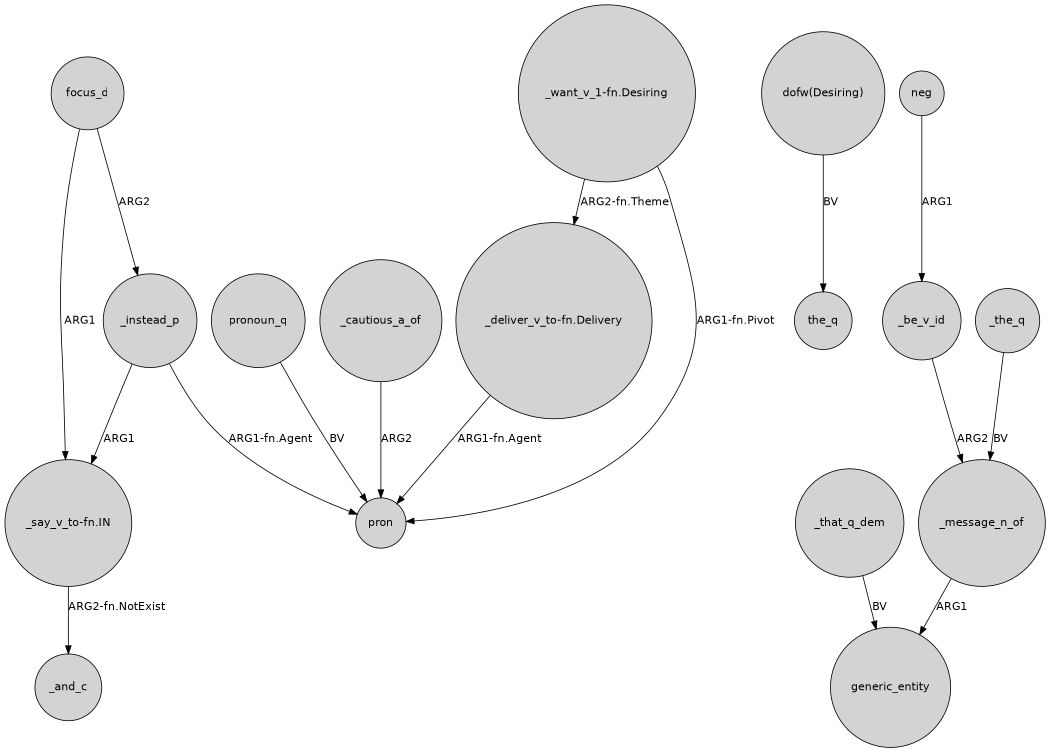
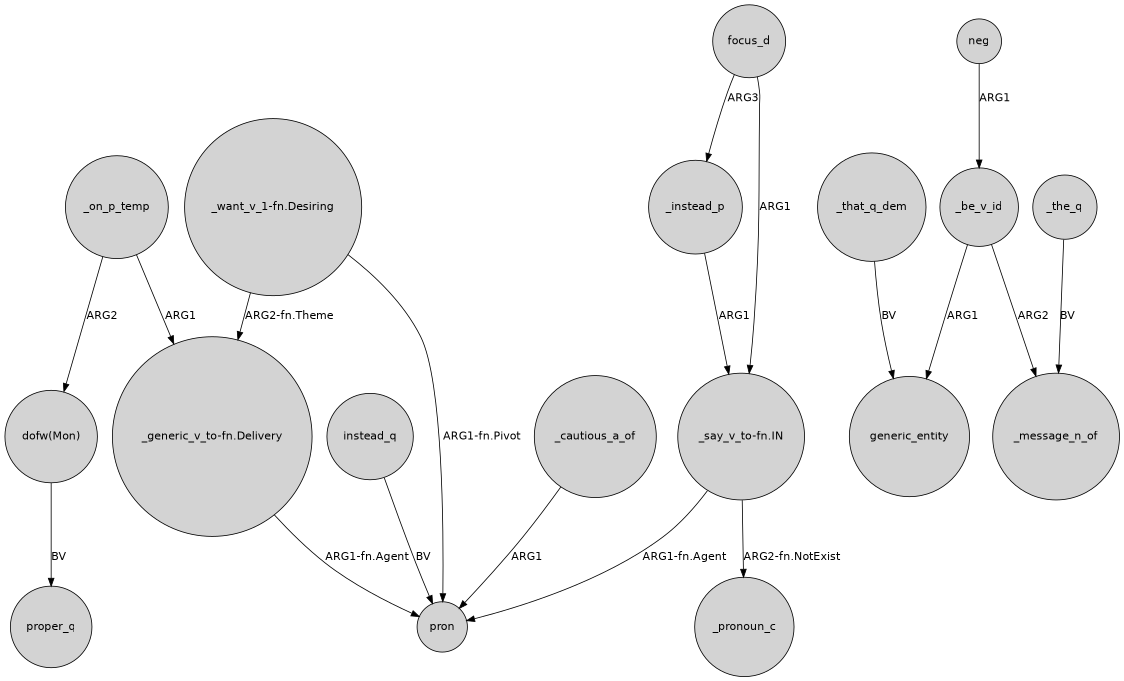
node "dofw(Desiring)": label "dofw(Desiring)" -> "dofw(Mon)"
edge "focus_d" -> "_instead_p": label "ARG2" -> "ARG3"
node "_on_p_temp": added
node "pronoun_q": label "pronoun_q" -> "instead_q"
node "_deliver_v_to-fn.Delivery": label "_deliver_v_to-fn.Delivery" -> "_generic_v_to-fn.Delivery"
node "the_q": label "the_q" -> "proper_q"
edge "_cautious_a_of" -> "pron": label "ARG2" -> "ARG1"
edge "_instead_p" -> "pron": now "_say_v_to-fn.IN" -> "pron"
edge "_message_n_of" -> "generic_entity": now "_be_v_id" -> "generic_entity"
node "_and_c": label "_and_c" -> "_pronoun_c"
